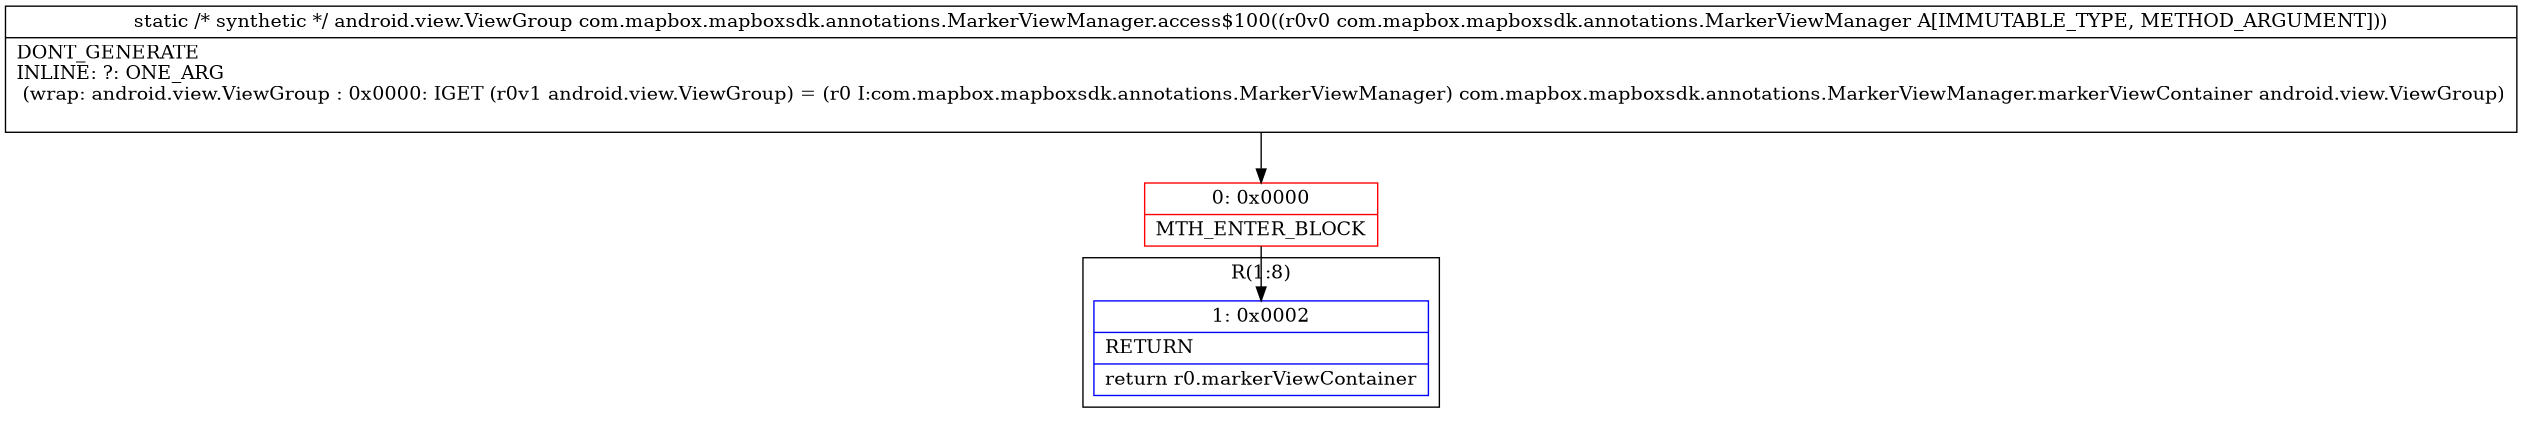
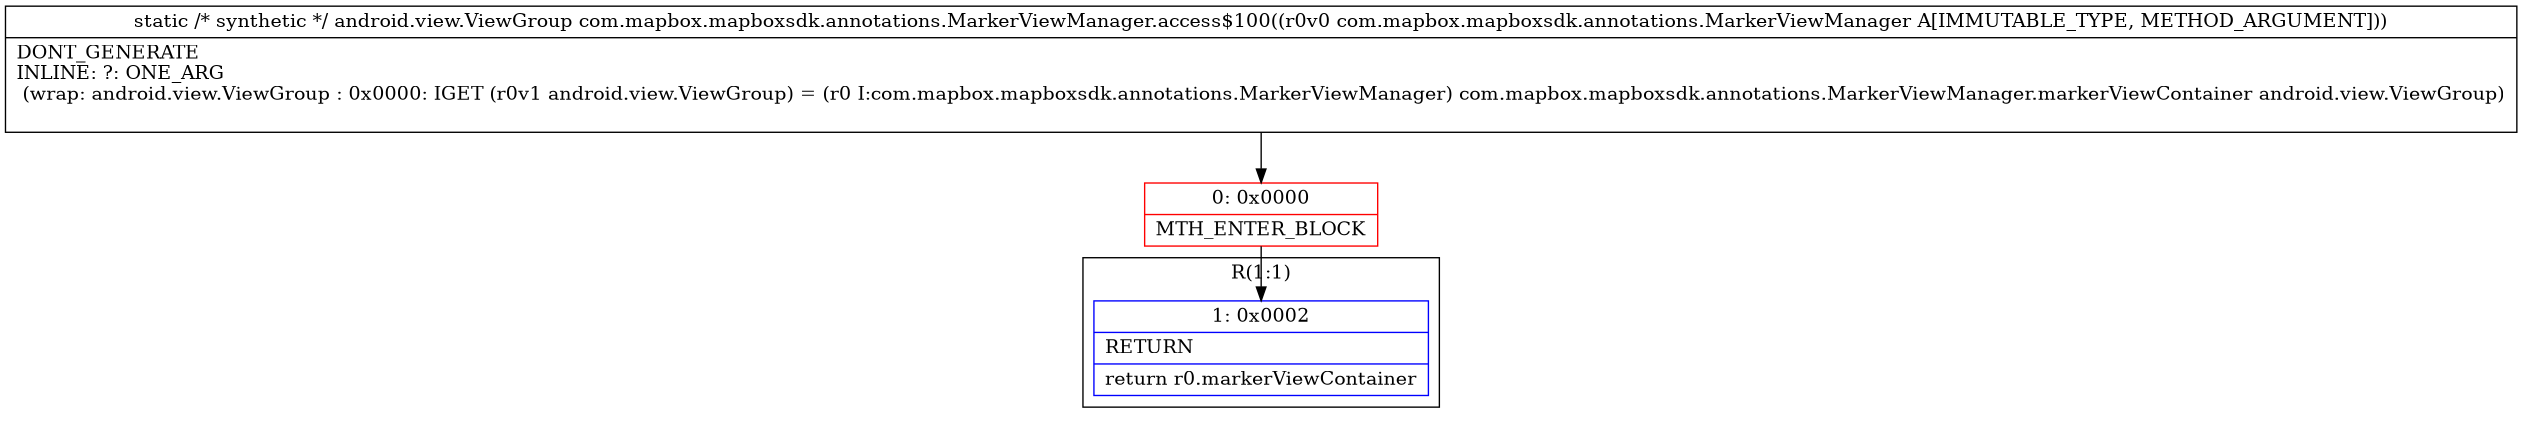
cluster "R(1:8)": label "R(1:8)" -> "R(1:1)"
